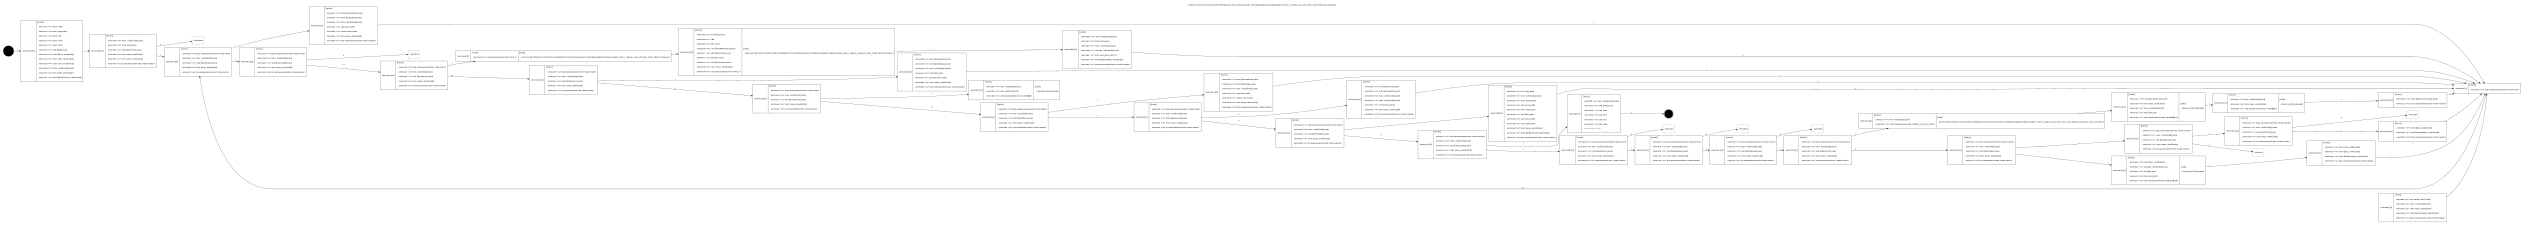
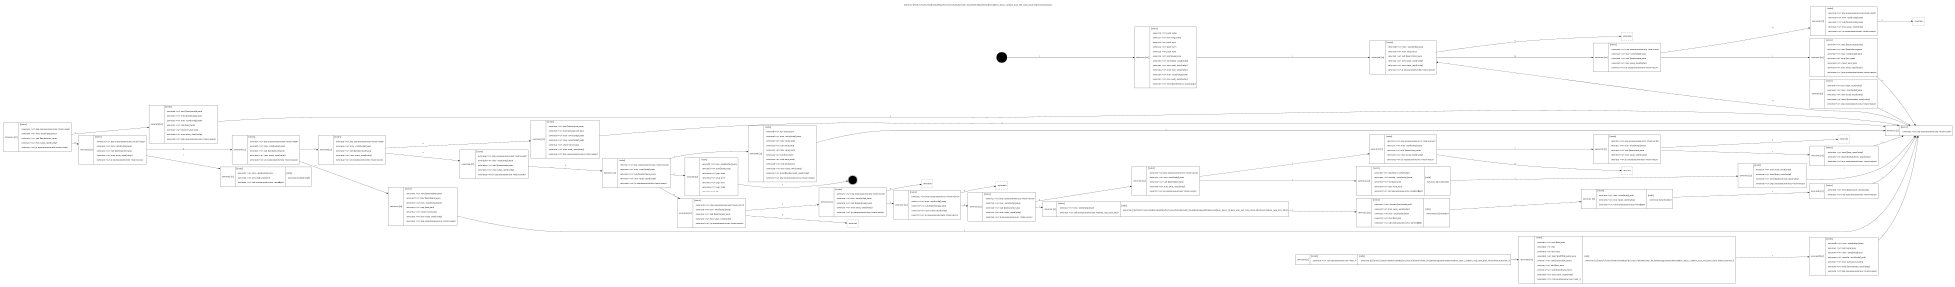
node "0x40162e [22]": removed
edge "0x4016a8 [25]" -> "0x4019fb [33]": now "0x4016c1 [25]" -> "0x4019fb [33]"
edge "0x401e63 [5]" -> "0x401602 [22]": now "0x401e63 [5]" -> "0x4015eb [23]"
